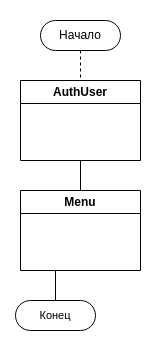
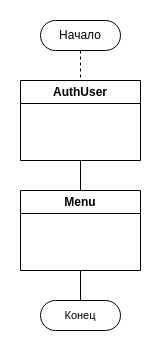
node "Конец": moved (56, 316) -> (81, 316)
